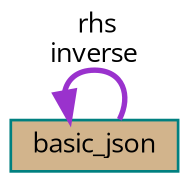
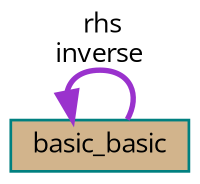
node "basic_json": label "basic_json" -> "basic_basic"
